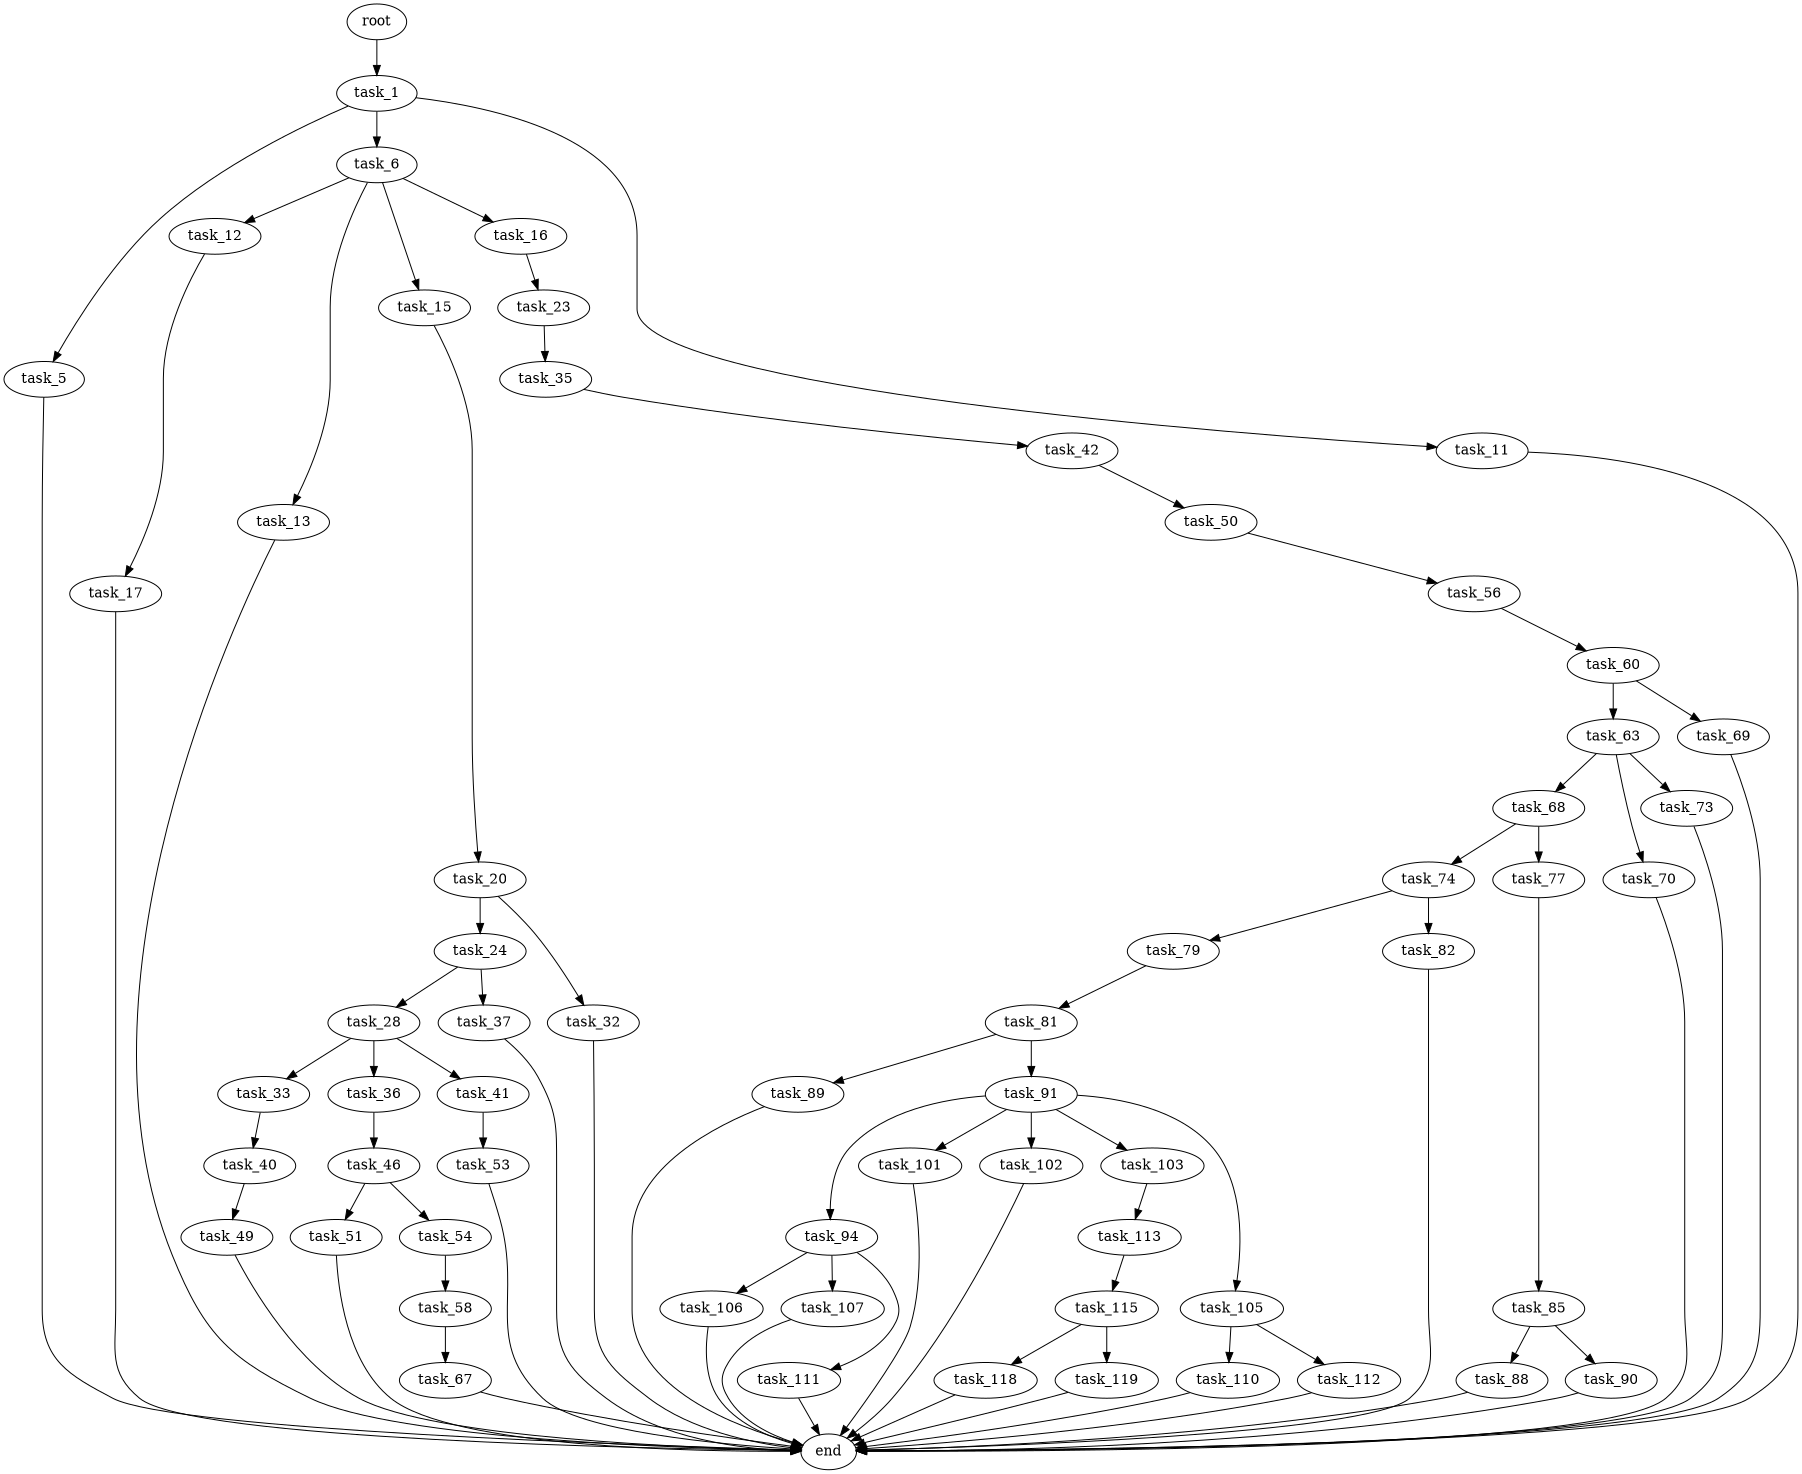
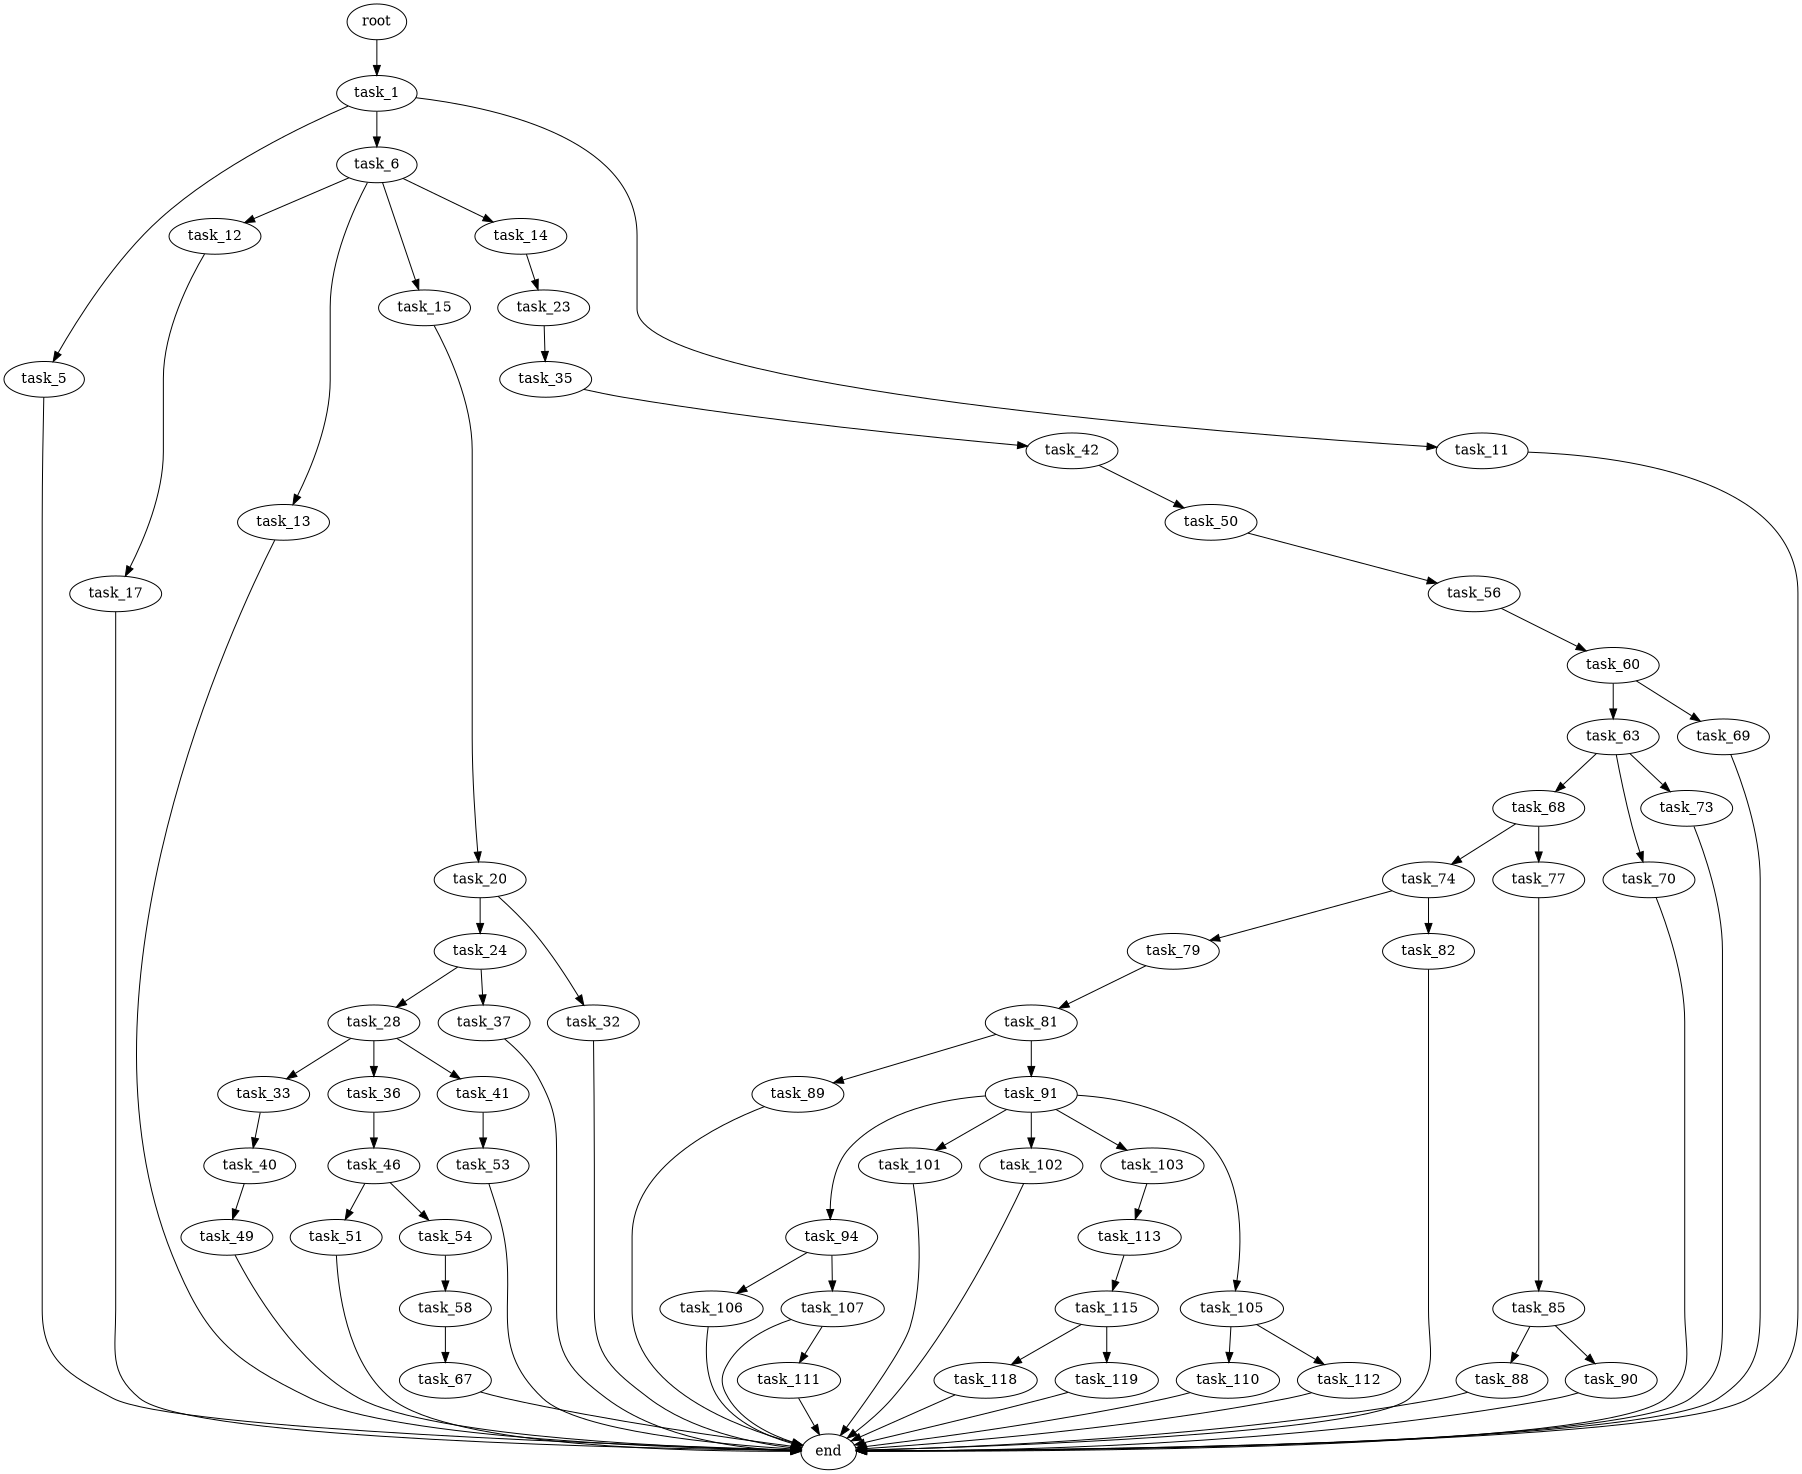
node "task_16": label "task_16" -> "task_14"
edge "task_94" -> "task_111": now "task_107" -> "task_111"
